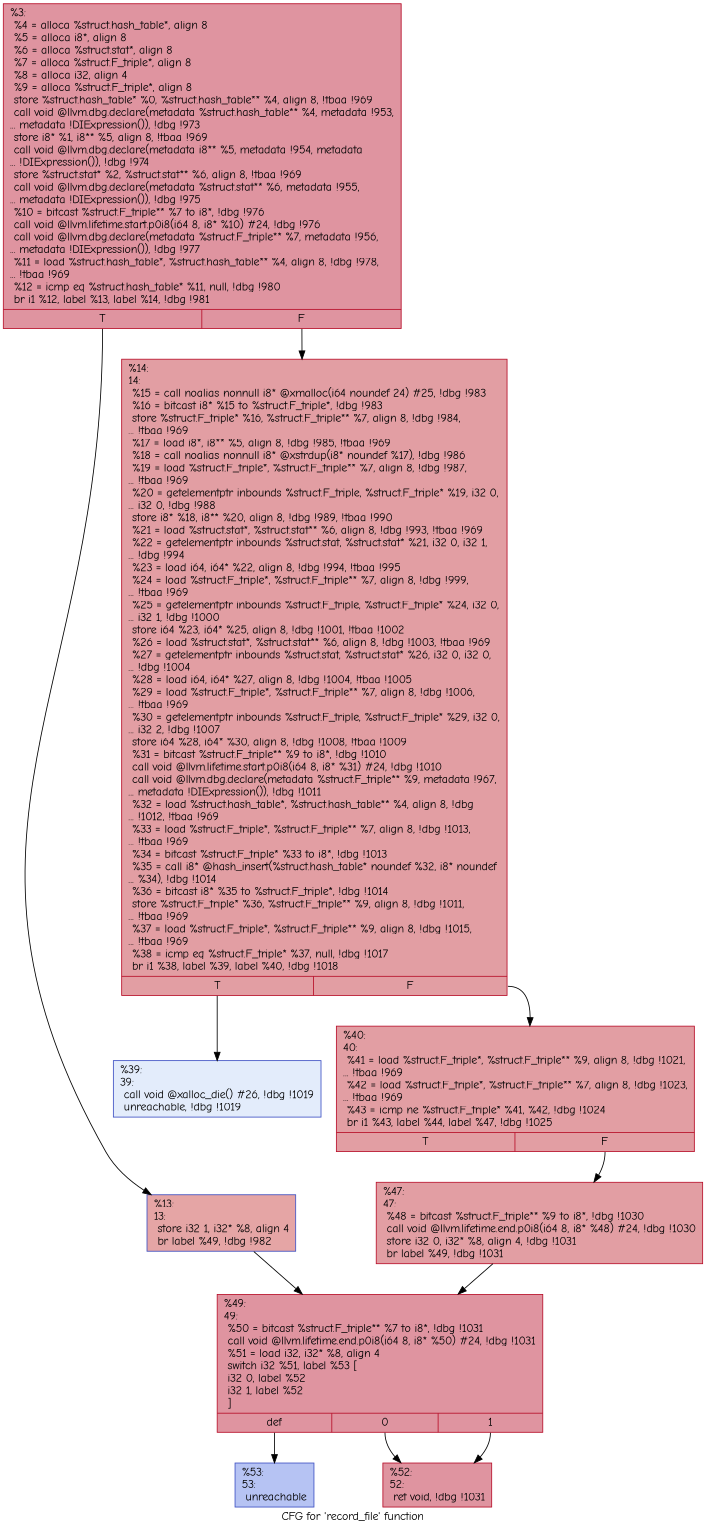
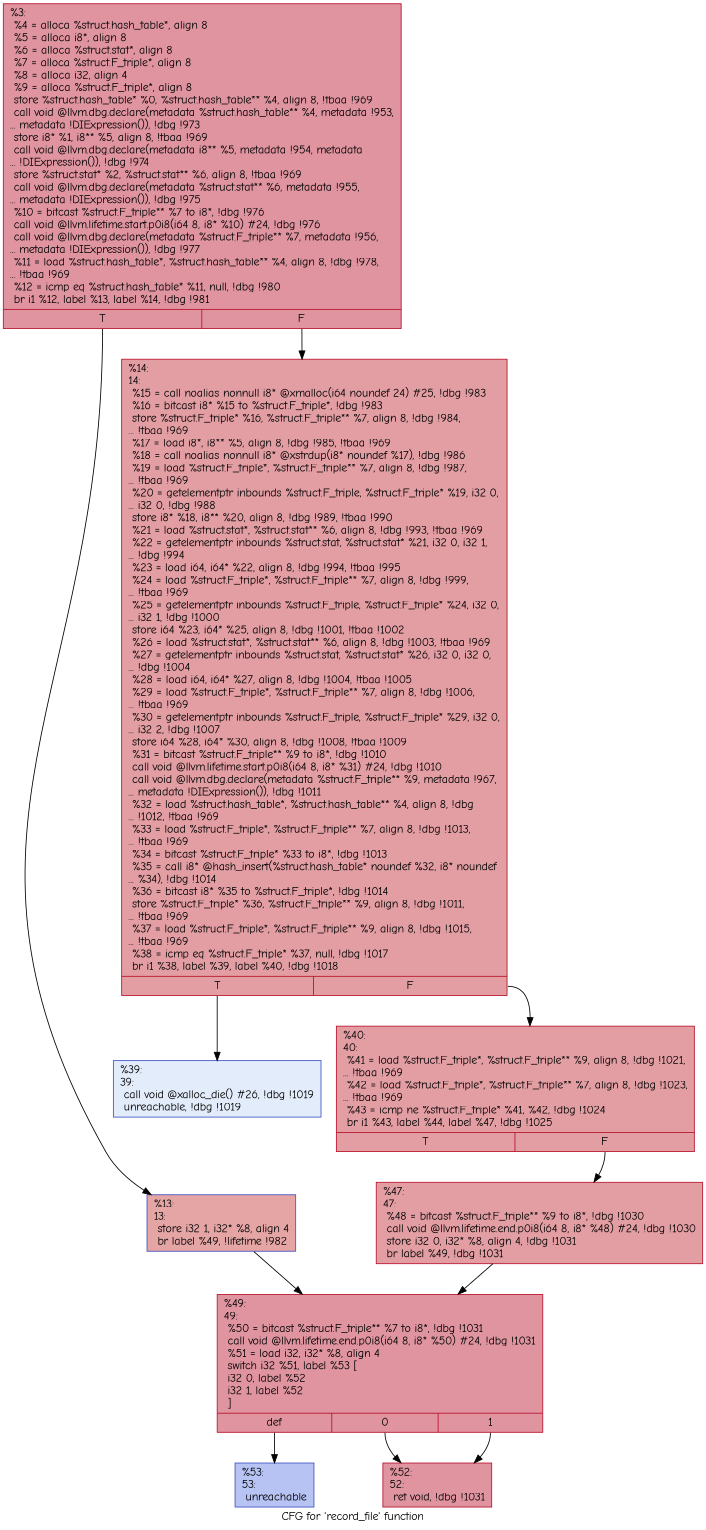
node "%13:": text "br label %49, !dbg !982" -> "br label %49, !lifetime !982"
